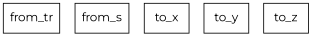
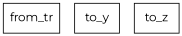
node "from_s": removed
node "to_x": removed
